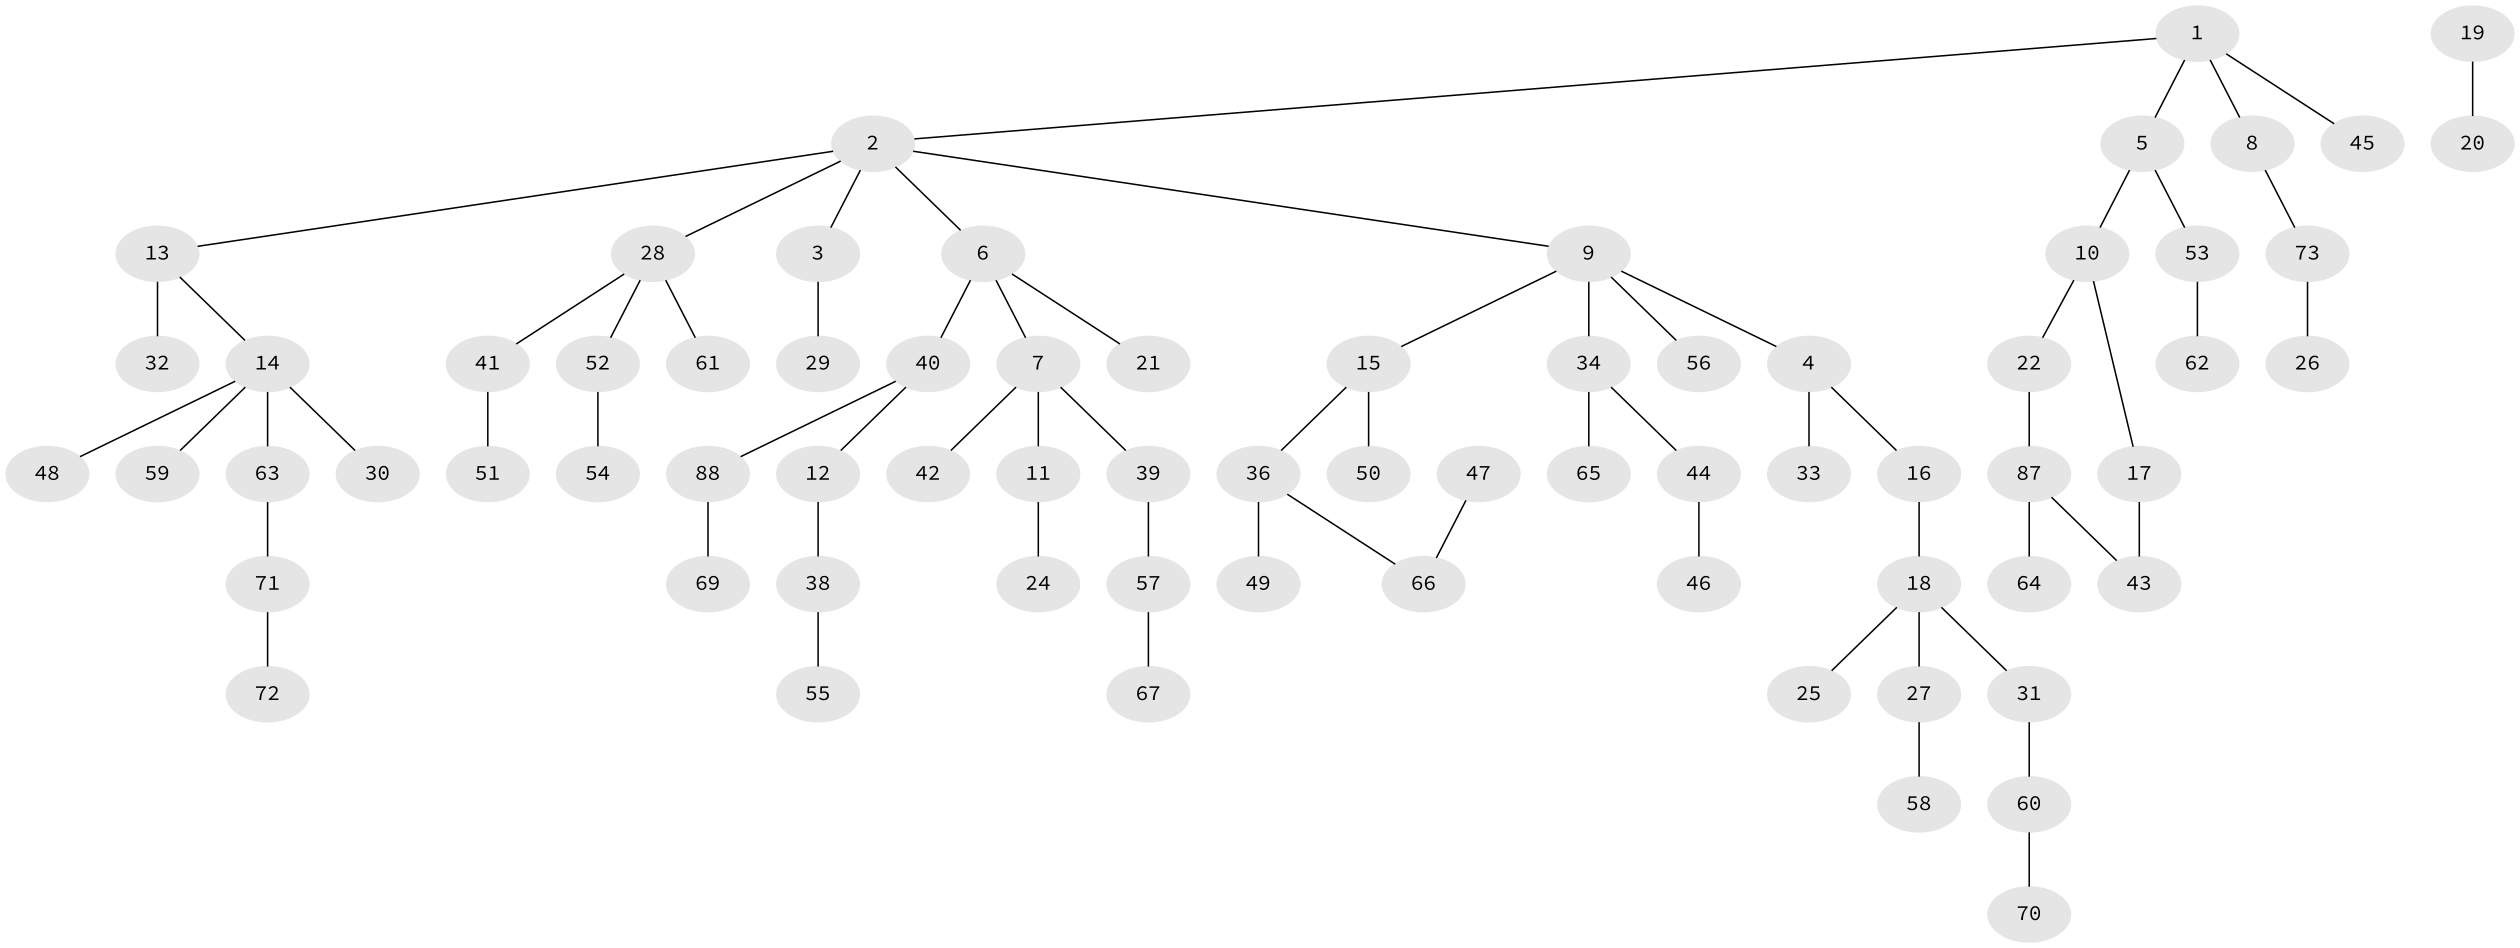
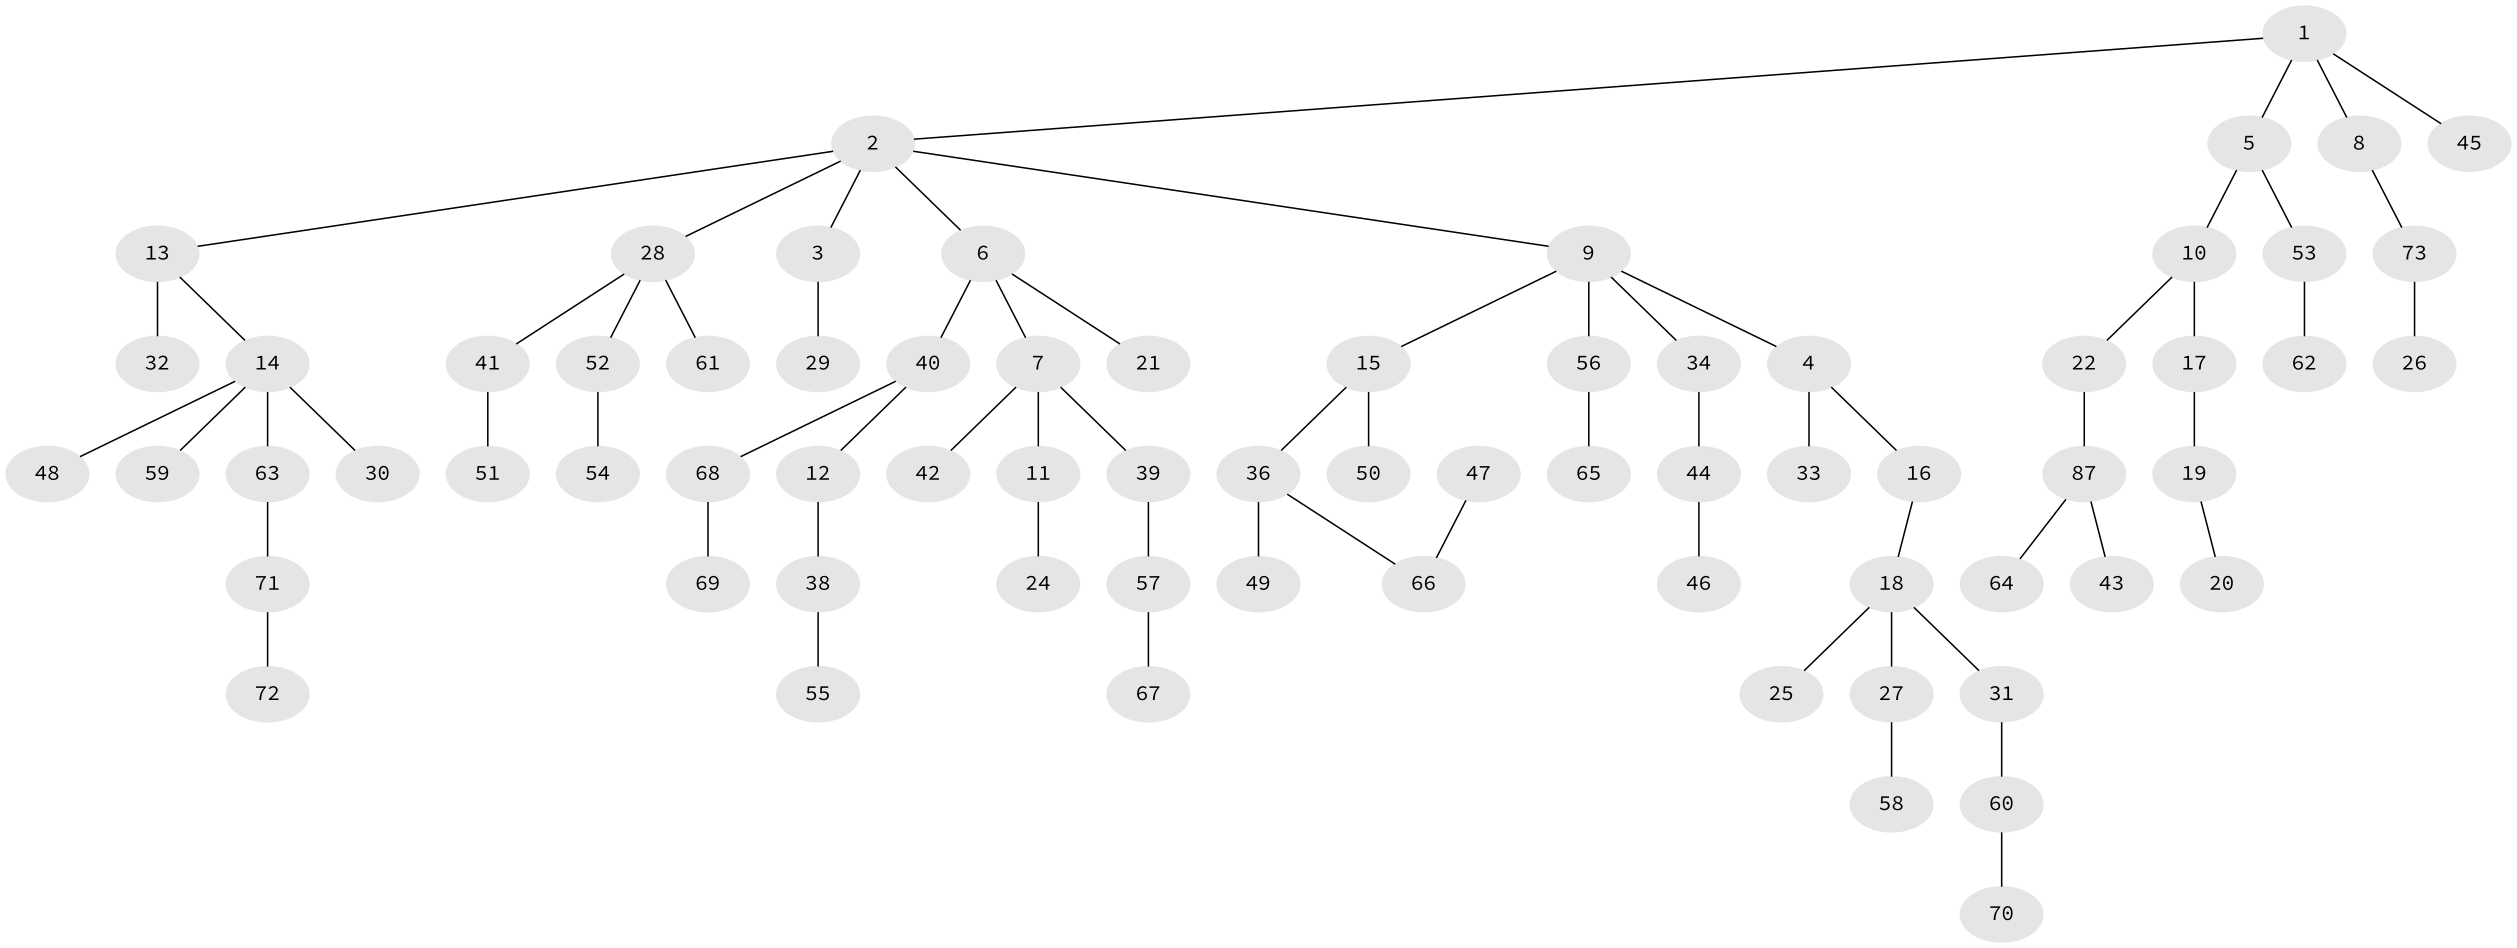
edge "34" -- "65": now "56" -- "65"
node "88": label "88" -> "68"
edge "17" -- "43": now "17" -- "19"
